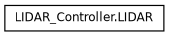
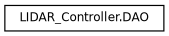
node "LIDAR_Controller.LIDAR": label "LIDAR_Controller.LIDAR" -> "LIDAR_Controller.DAO"
